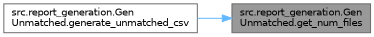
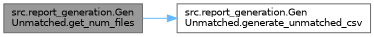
edge "src.report_generation.Gen Unmatched.generate_unmatched_csv" -> "src.report_generation.Gen Unmatched.get_num_files": reversed
